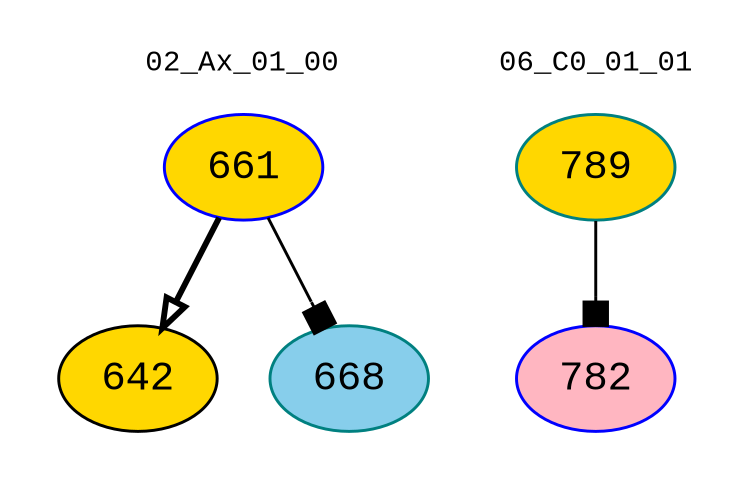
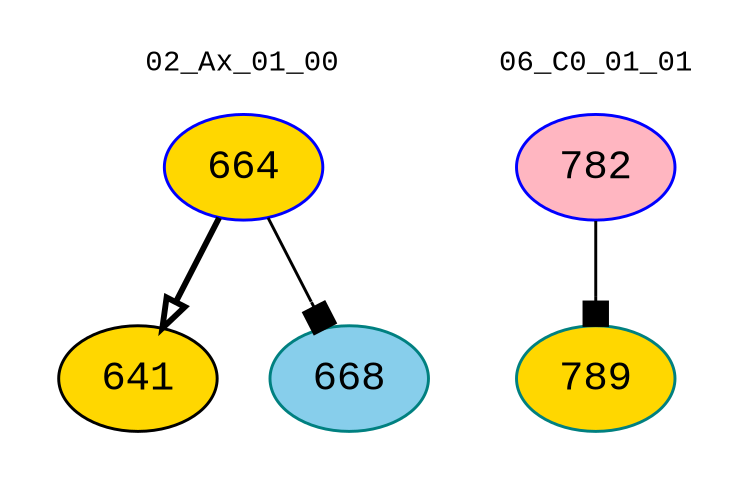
node "661": label "661" -> "664"
edge "789" -> "782": reversed
node "642": label "642" -> "641"
